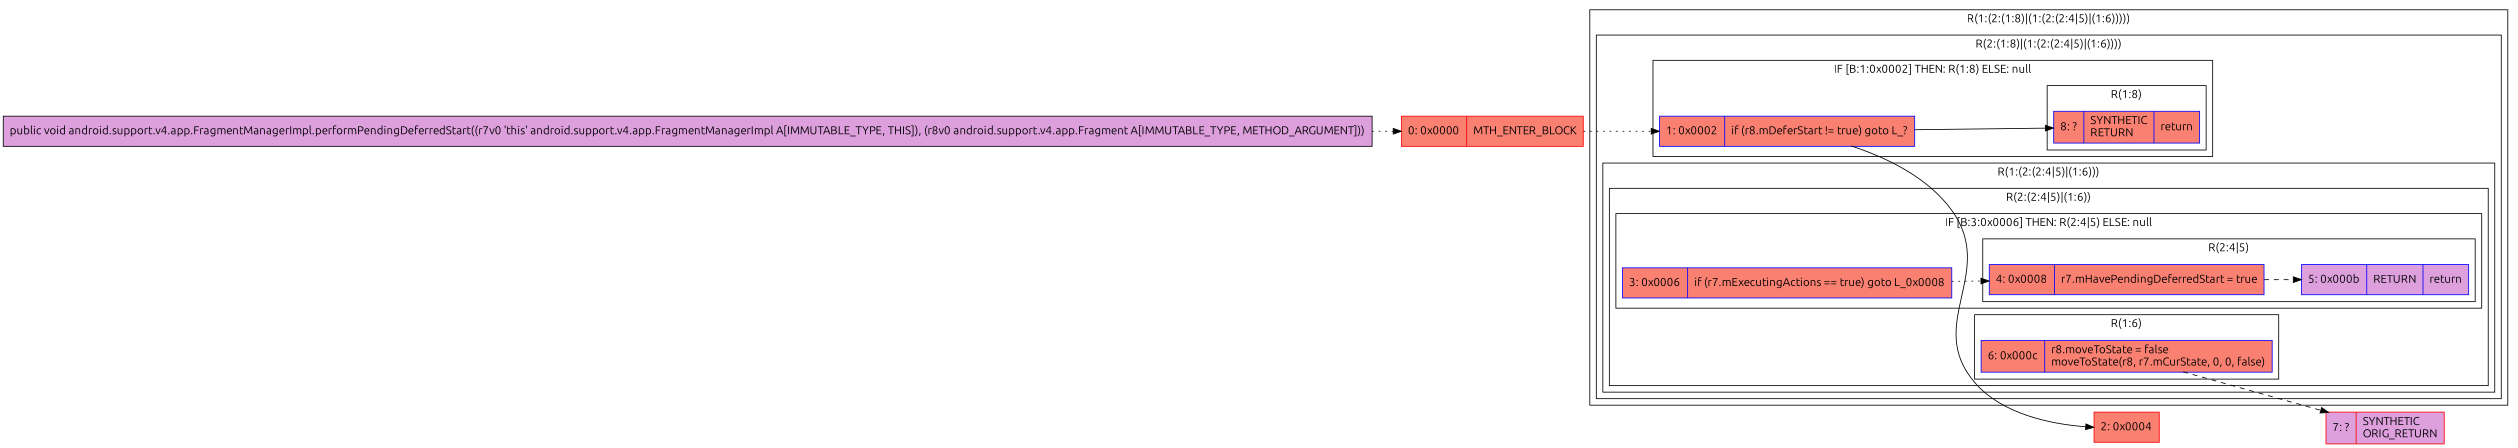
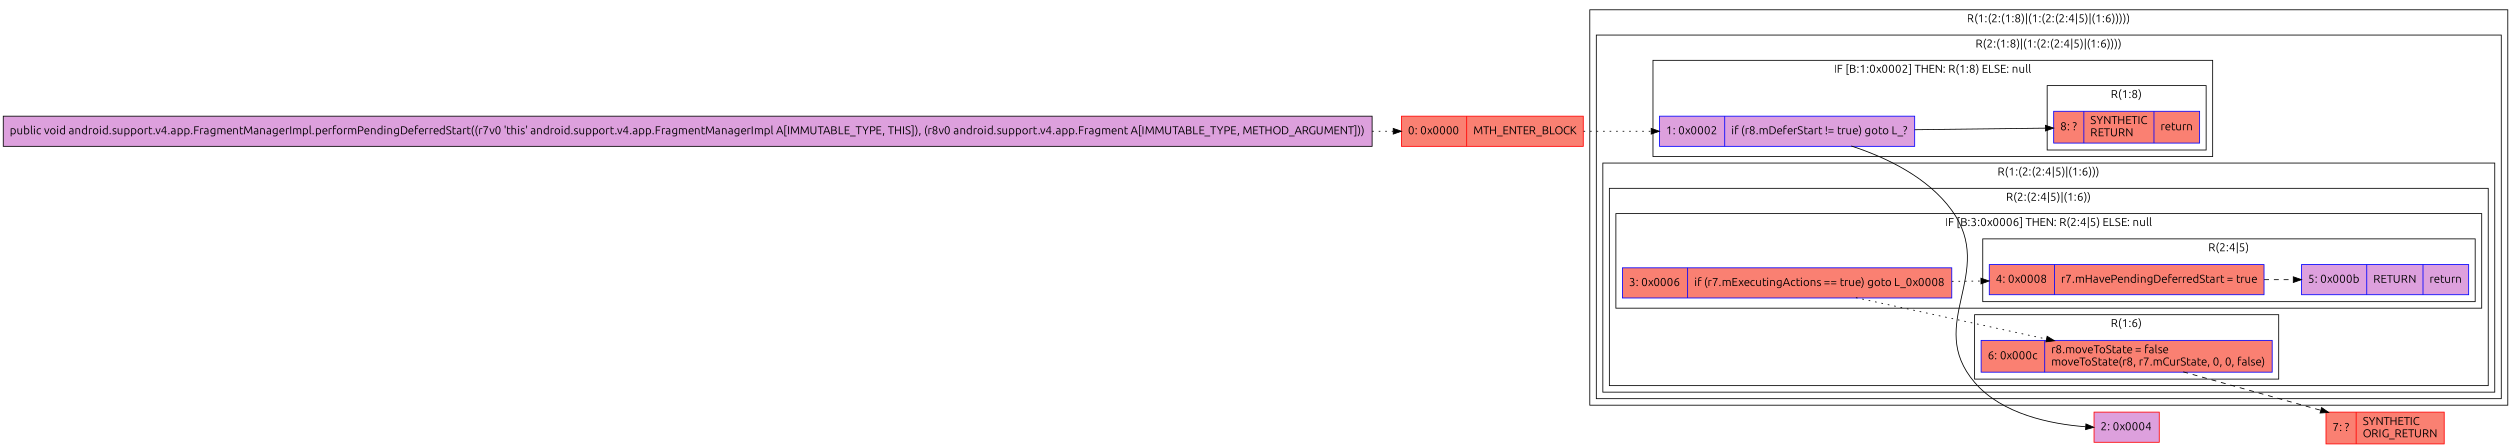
node "1: 0x0002": fillcolor salmon -> plum
edge "3: 0x0006" -> "6: 0x000c": added
node "2: 0x0004": fillcolor salmon -> plum
node "7: ?": fillcolor plum -> salmon
